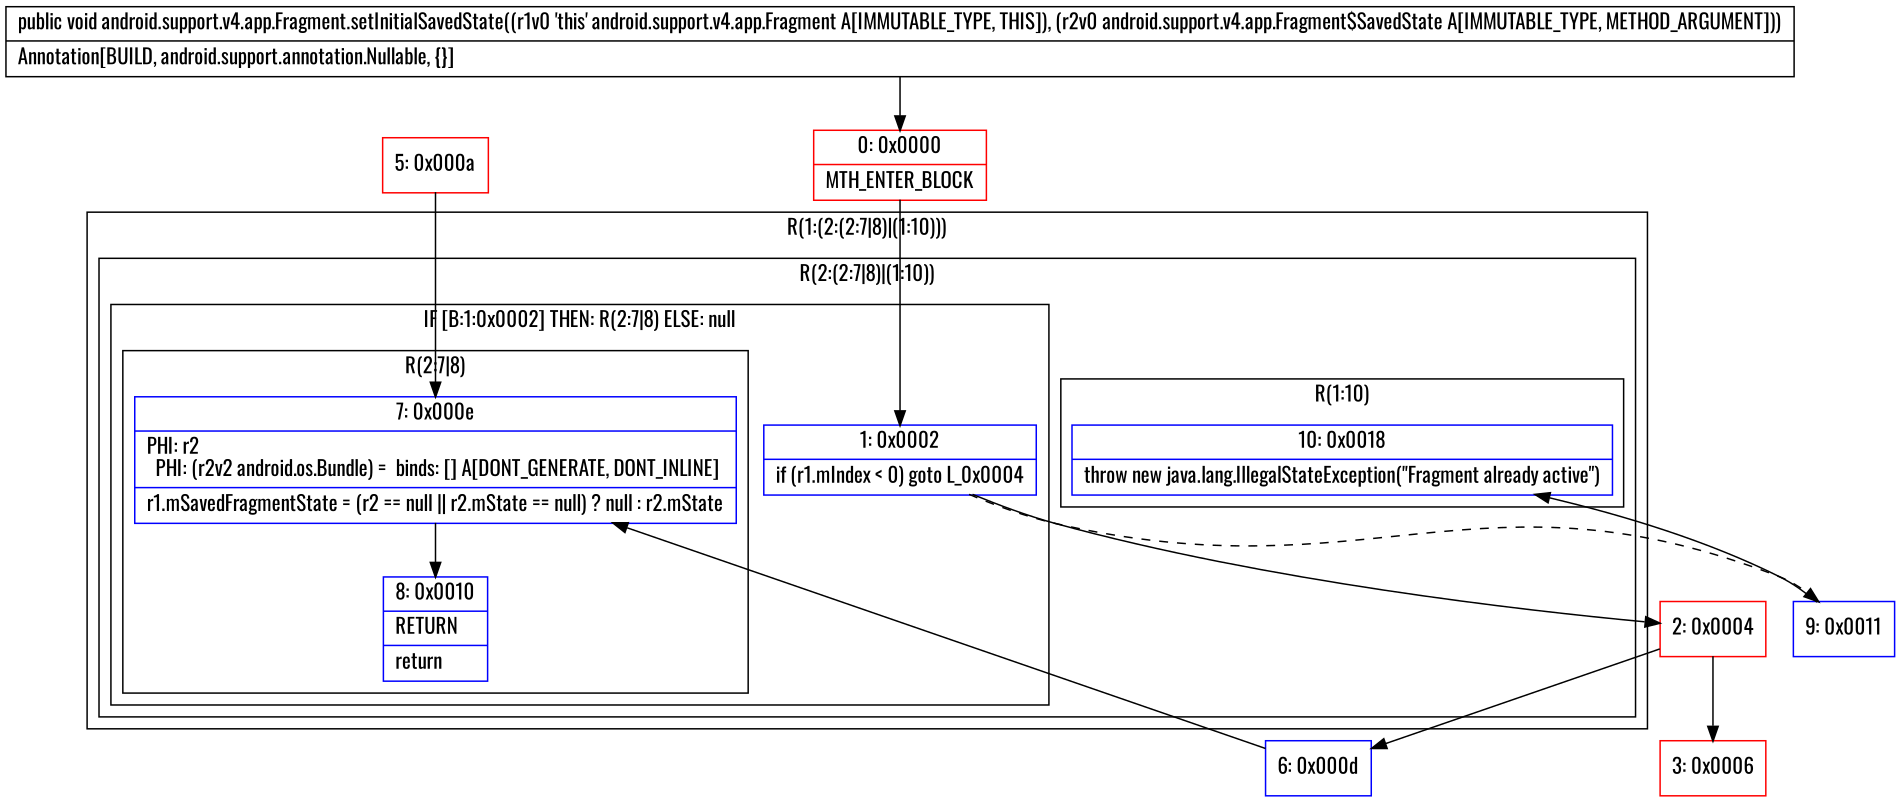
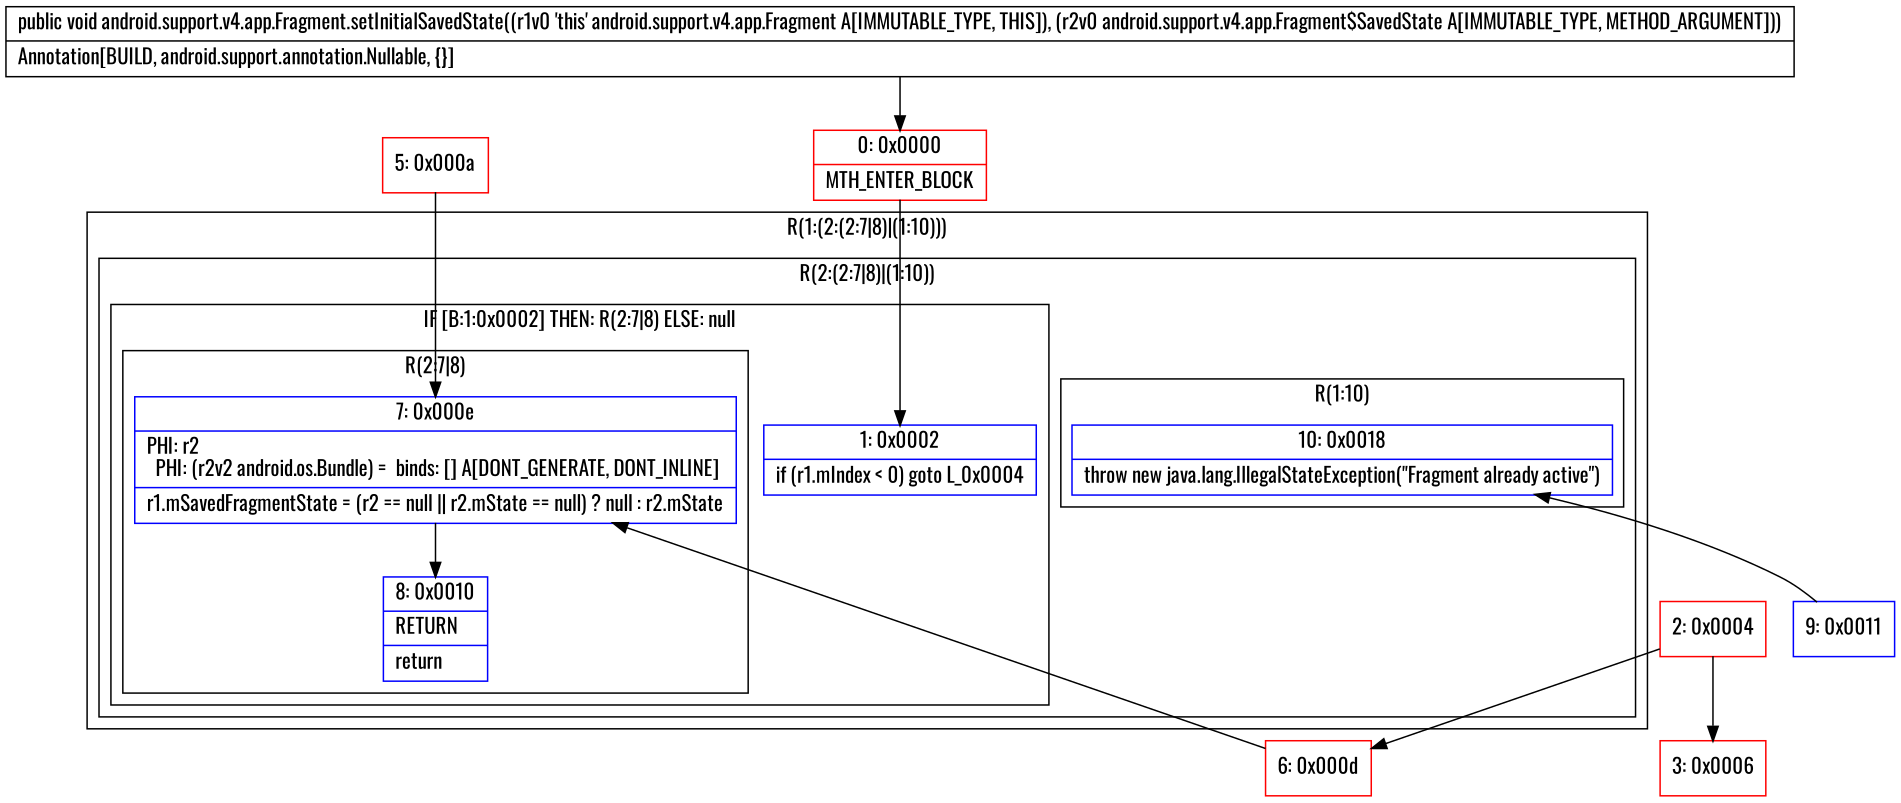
edge "1: 0x0002" -> "9: 0x0011": removed
edge "1: 0x0002" -> "2: 0x0004": removed
node "6: 0x000d": color blue -> red
